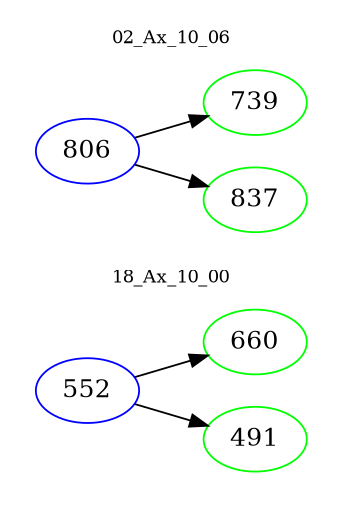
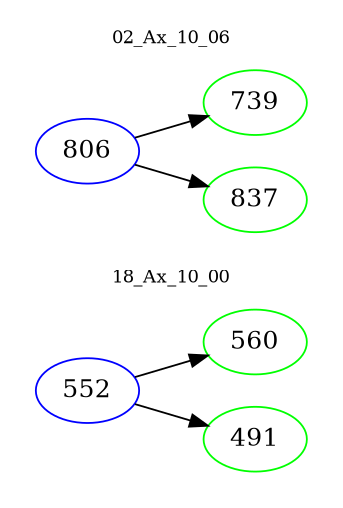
node "660": label "660" -> "560"
